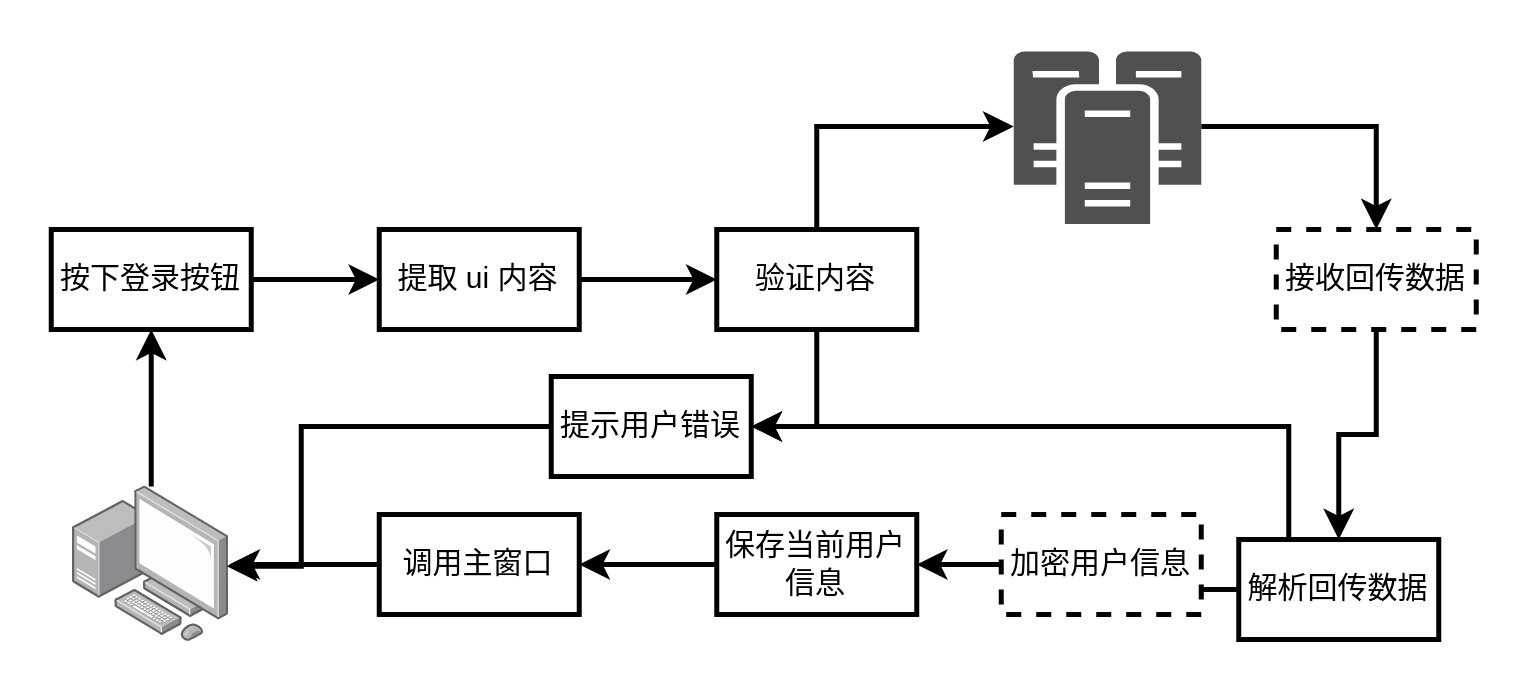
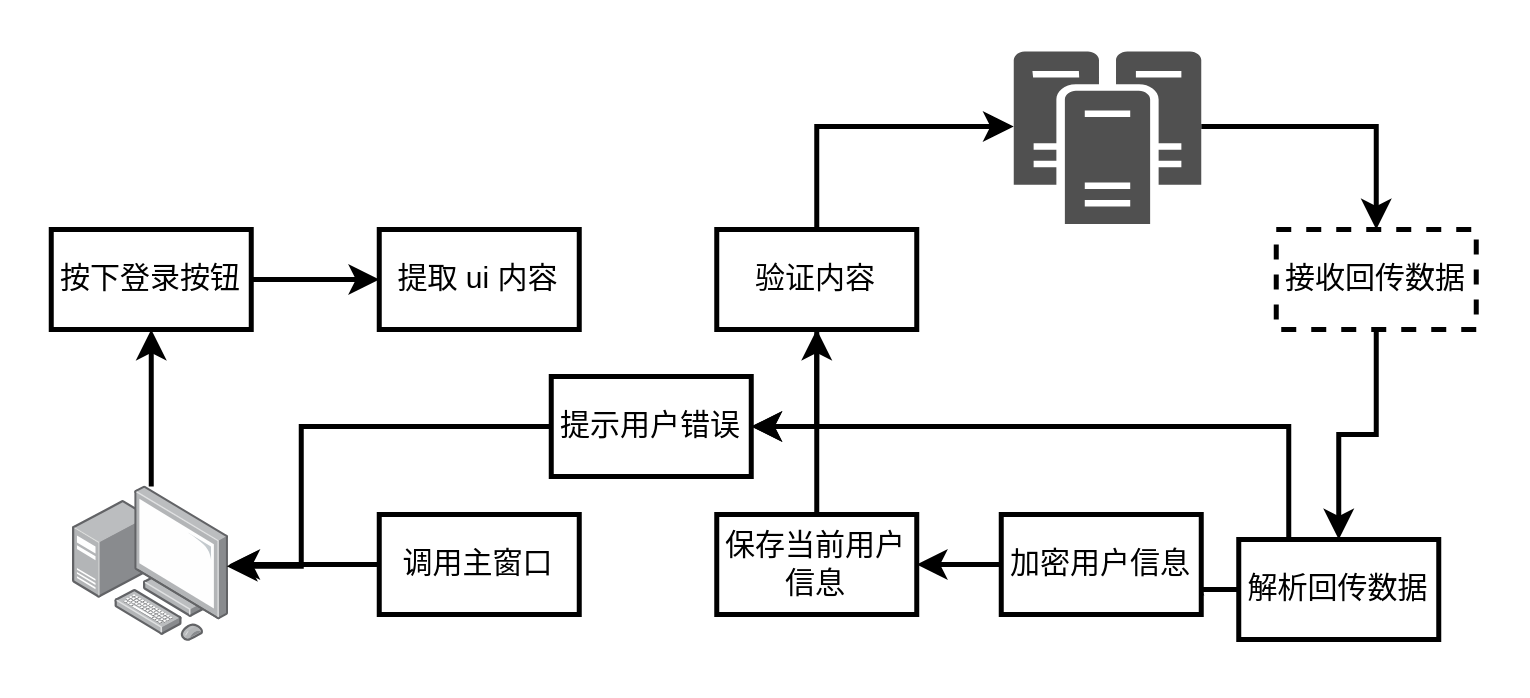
edge "提取 ui 内容" -> "验证内容": removed
edge "保存当前用户信息" -> "调用主窗口": now "保存当前用户信息" -> "验证内容"
node "加密用户信息": style dashed -> solid
